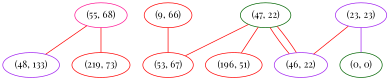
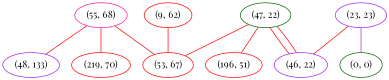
node "(9, 66)": label "(9, 66)" -> "(9, 62)"
edge "(55, 68)" -- "(53, 67)": added
node "(219, 73)": label "(219, 73)" -> "(219, 70)"
